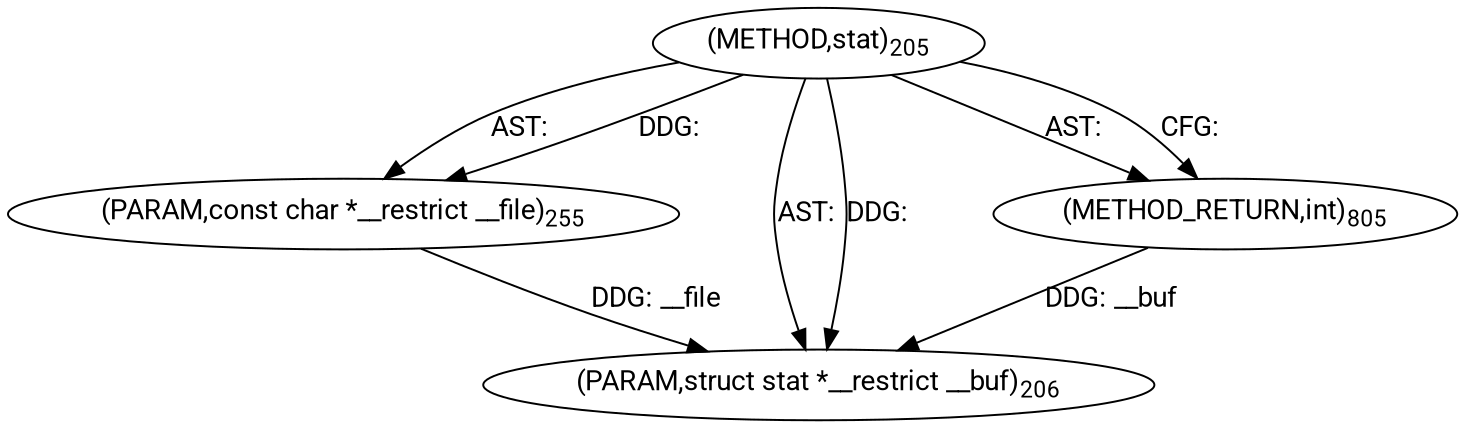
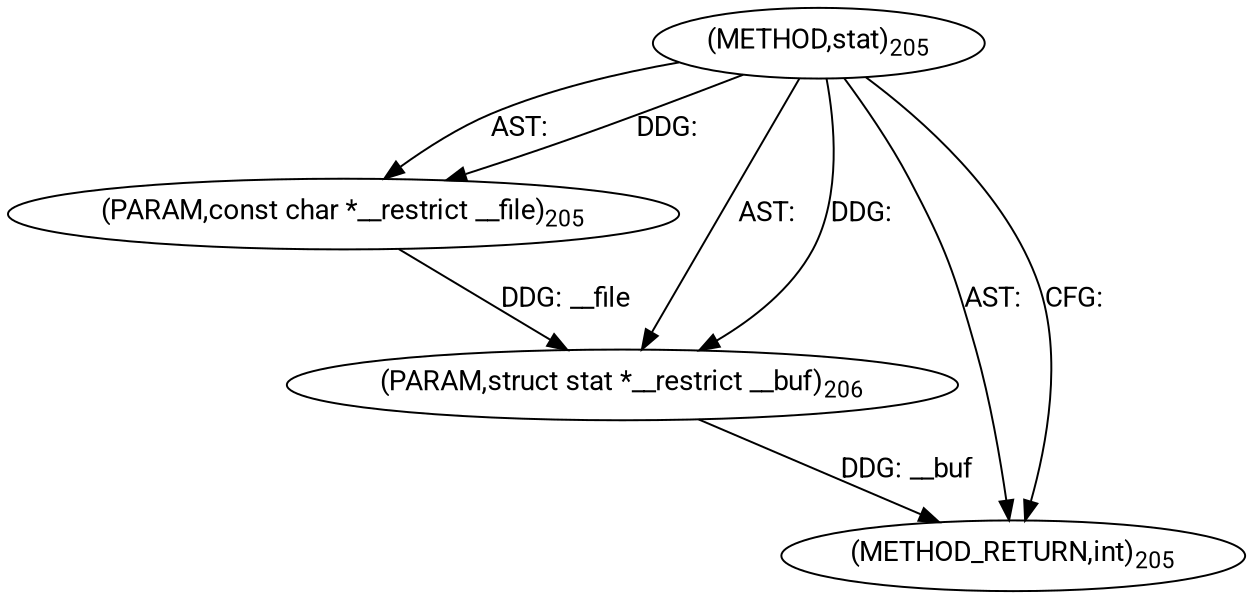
node "(PARAM,const char *__restrict __file)": text "255" -> "205"
node "(METHOD_RETURN,int)": text "805" -> "205"
edge "(METHOD_RETURN,int)" -> "(PARAM,struct stat *__restrict __buf)": reversed
